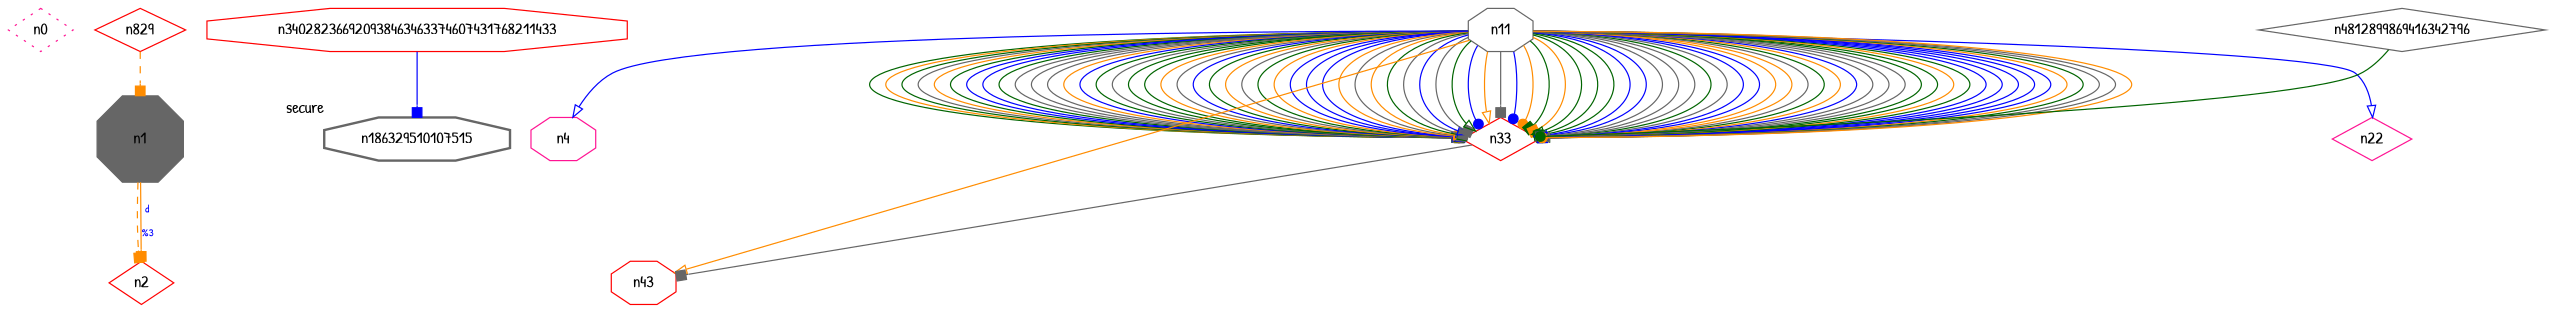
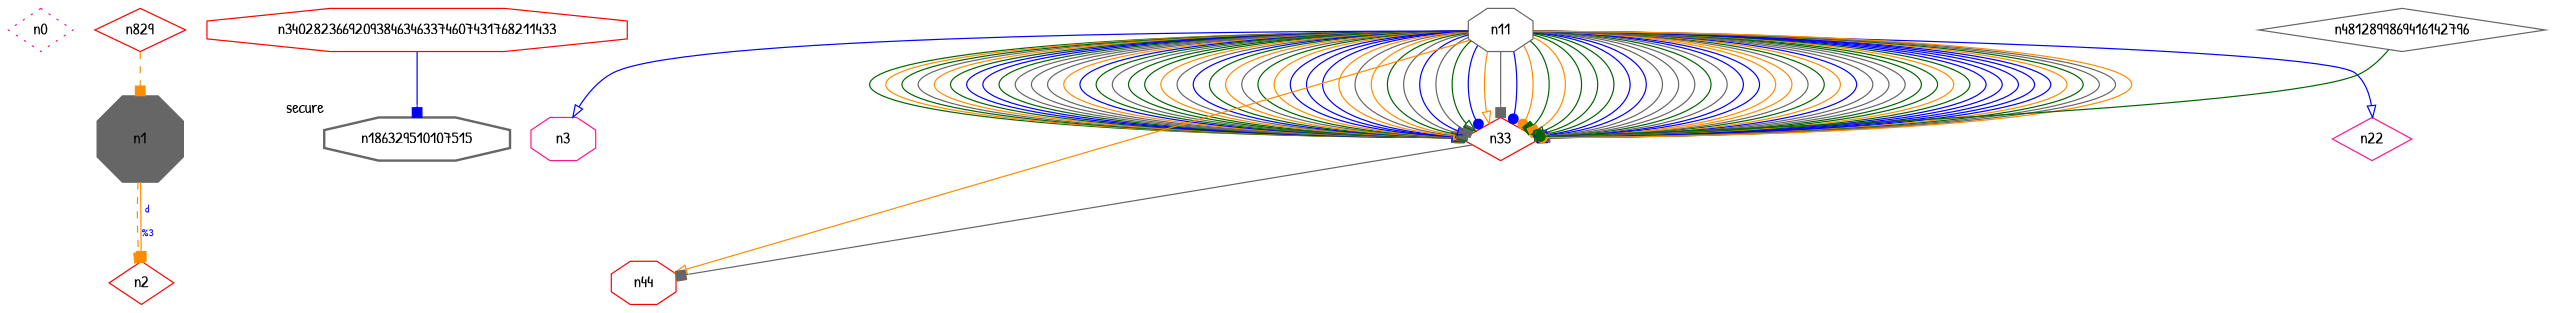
node "n4812899869416342796": label "n4812899869416342796" -> "n4812899869416142796"
node "n4": label "n4" -> "n3"
node "n43": label "n43" -> "n44"
